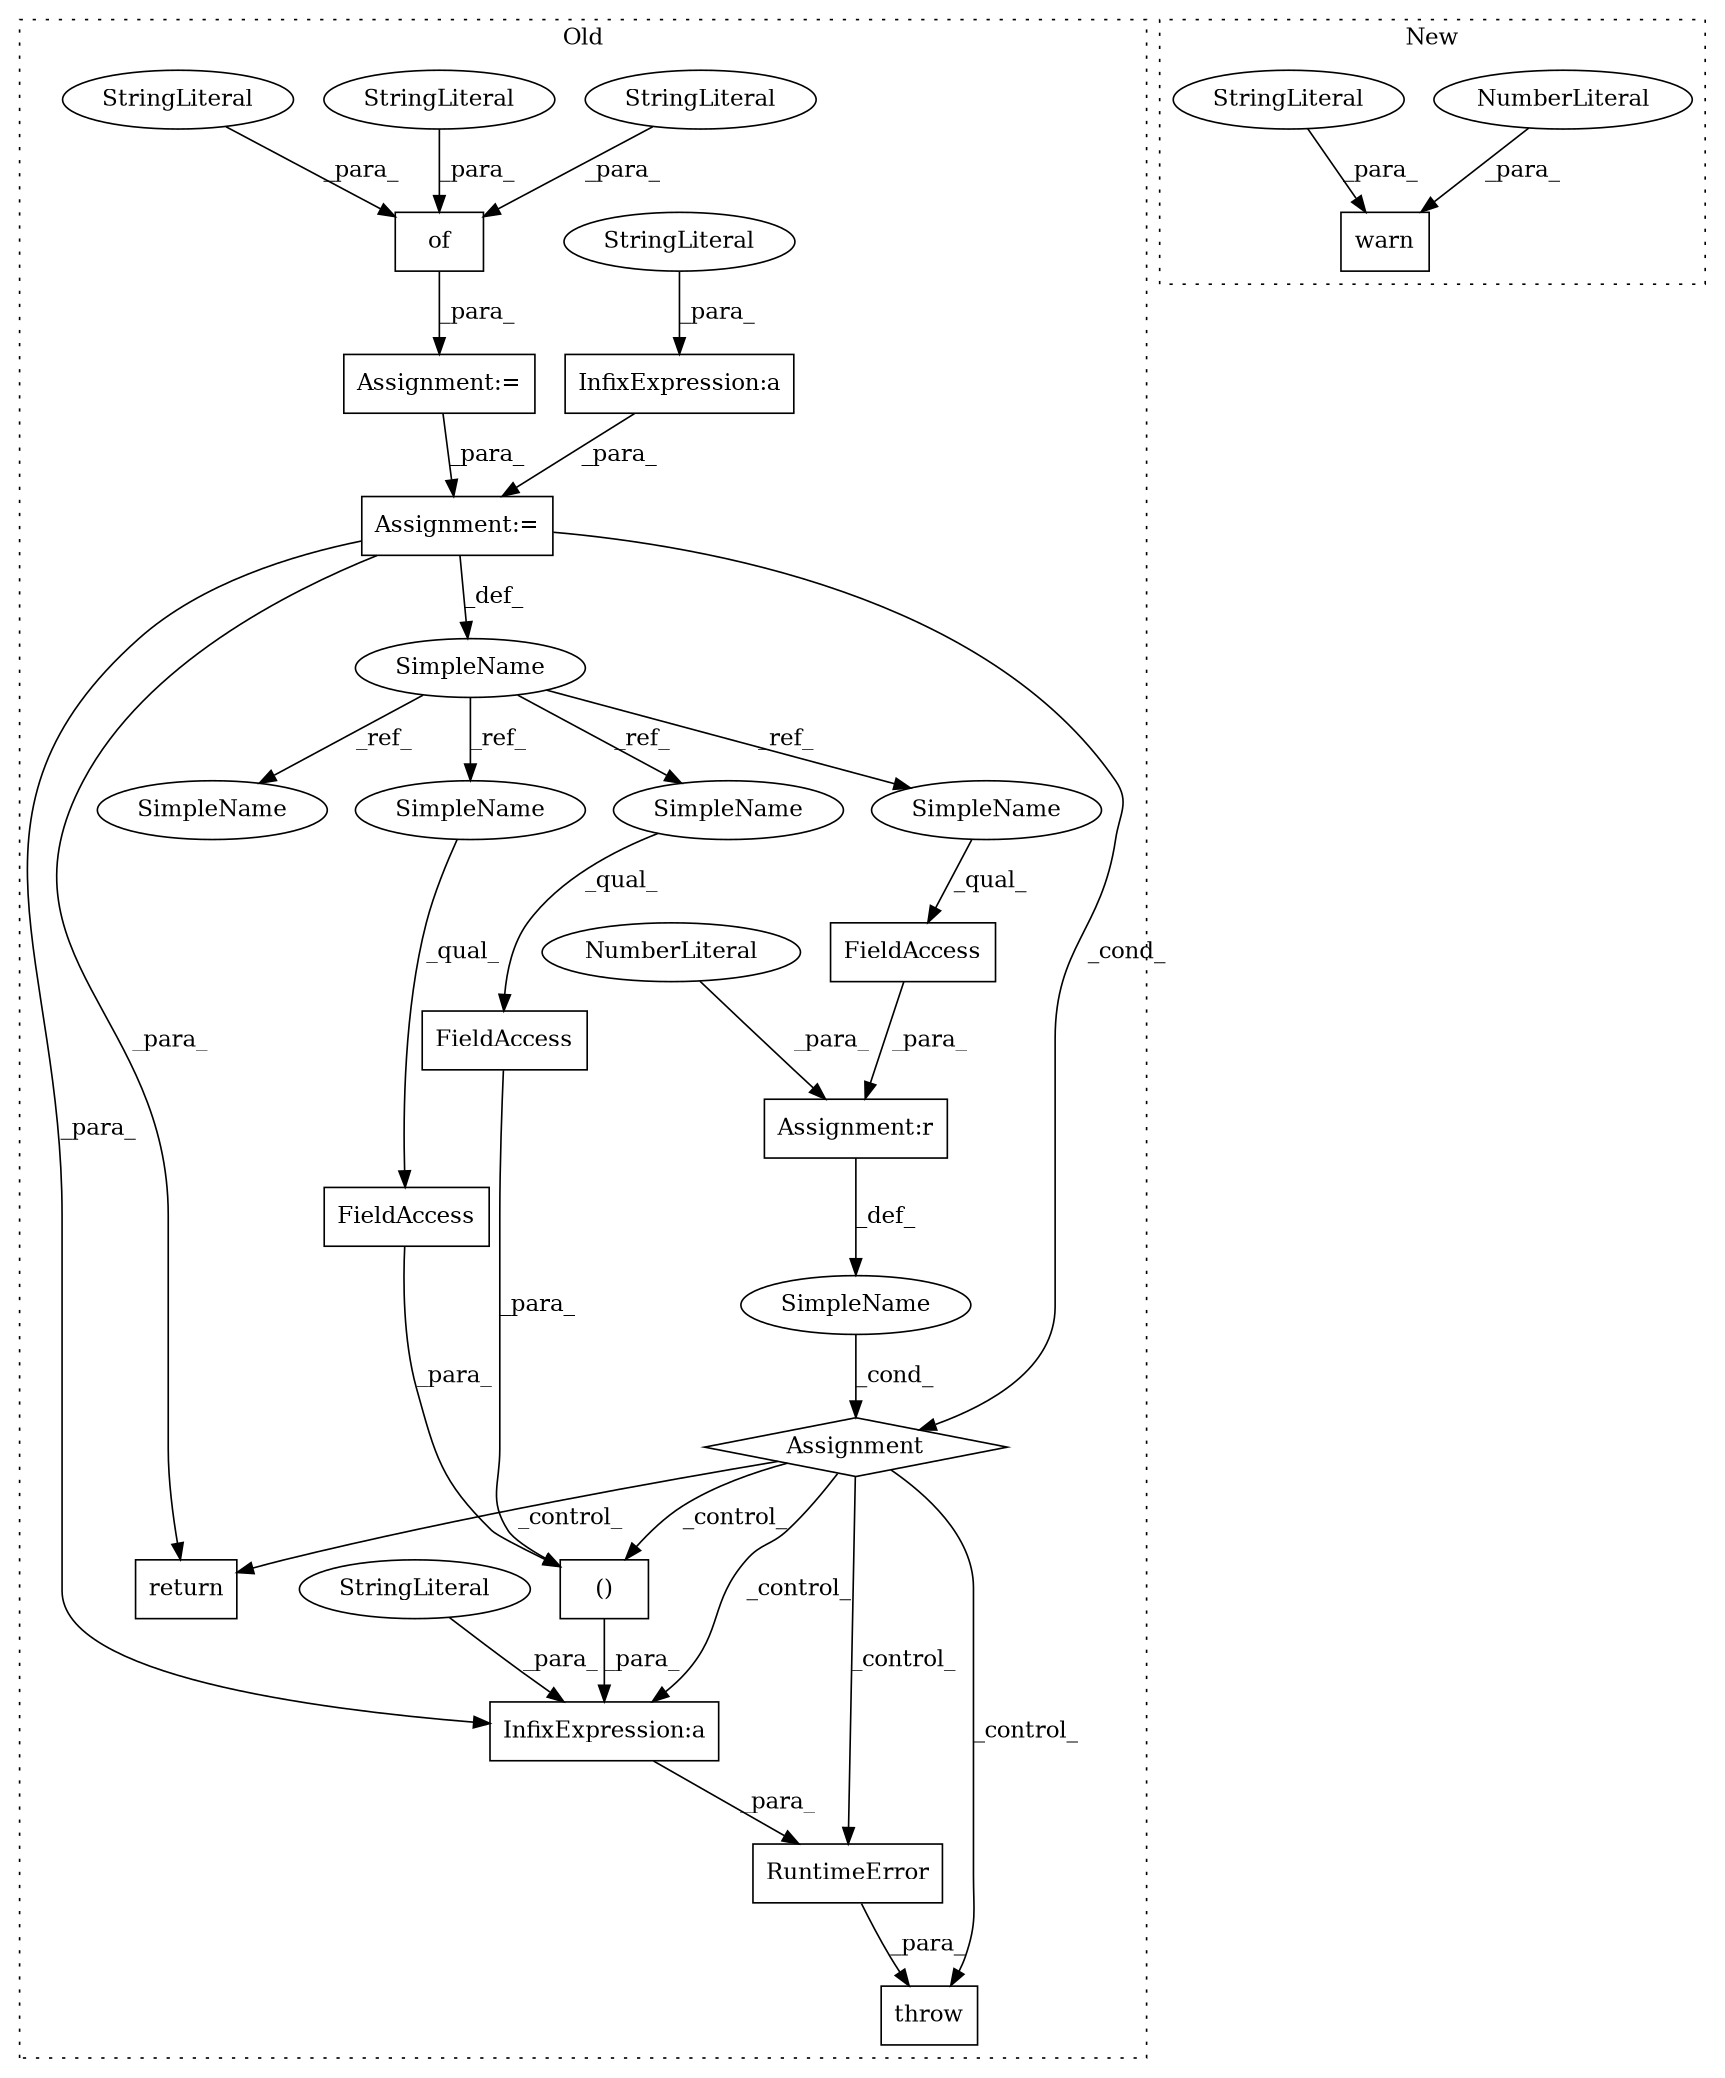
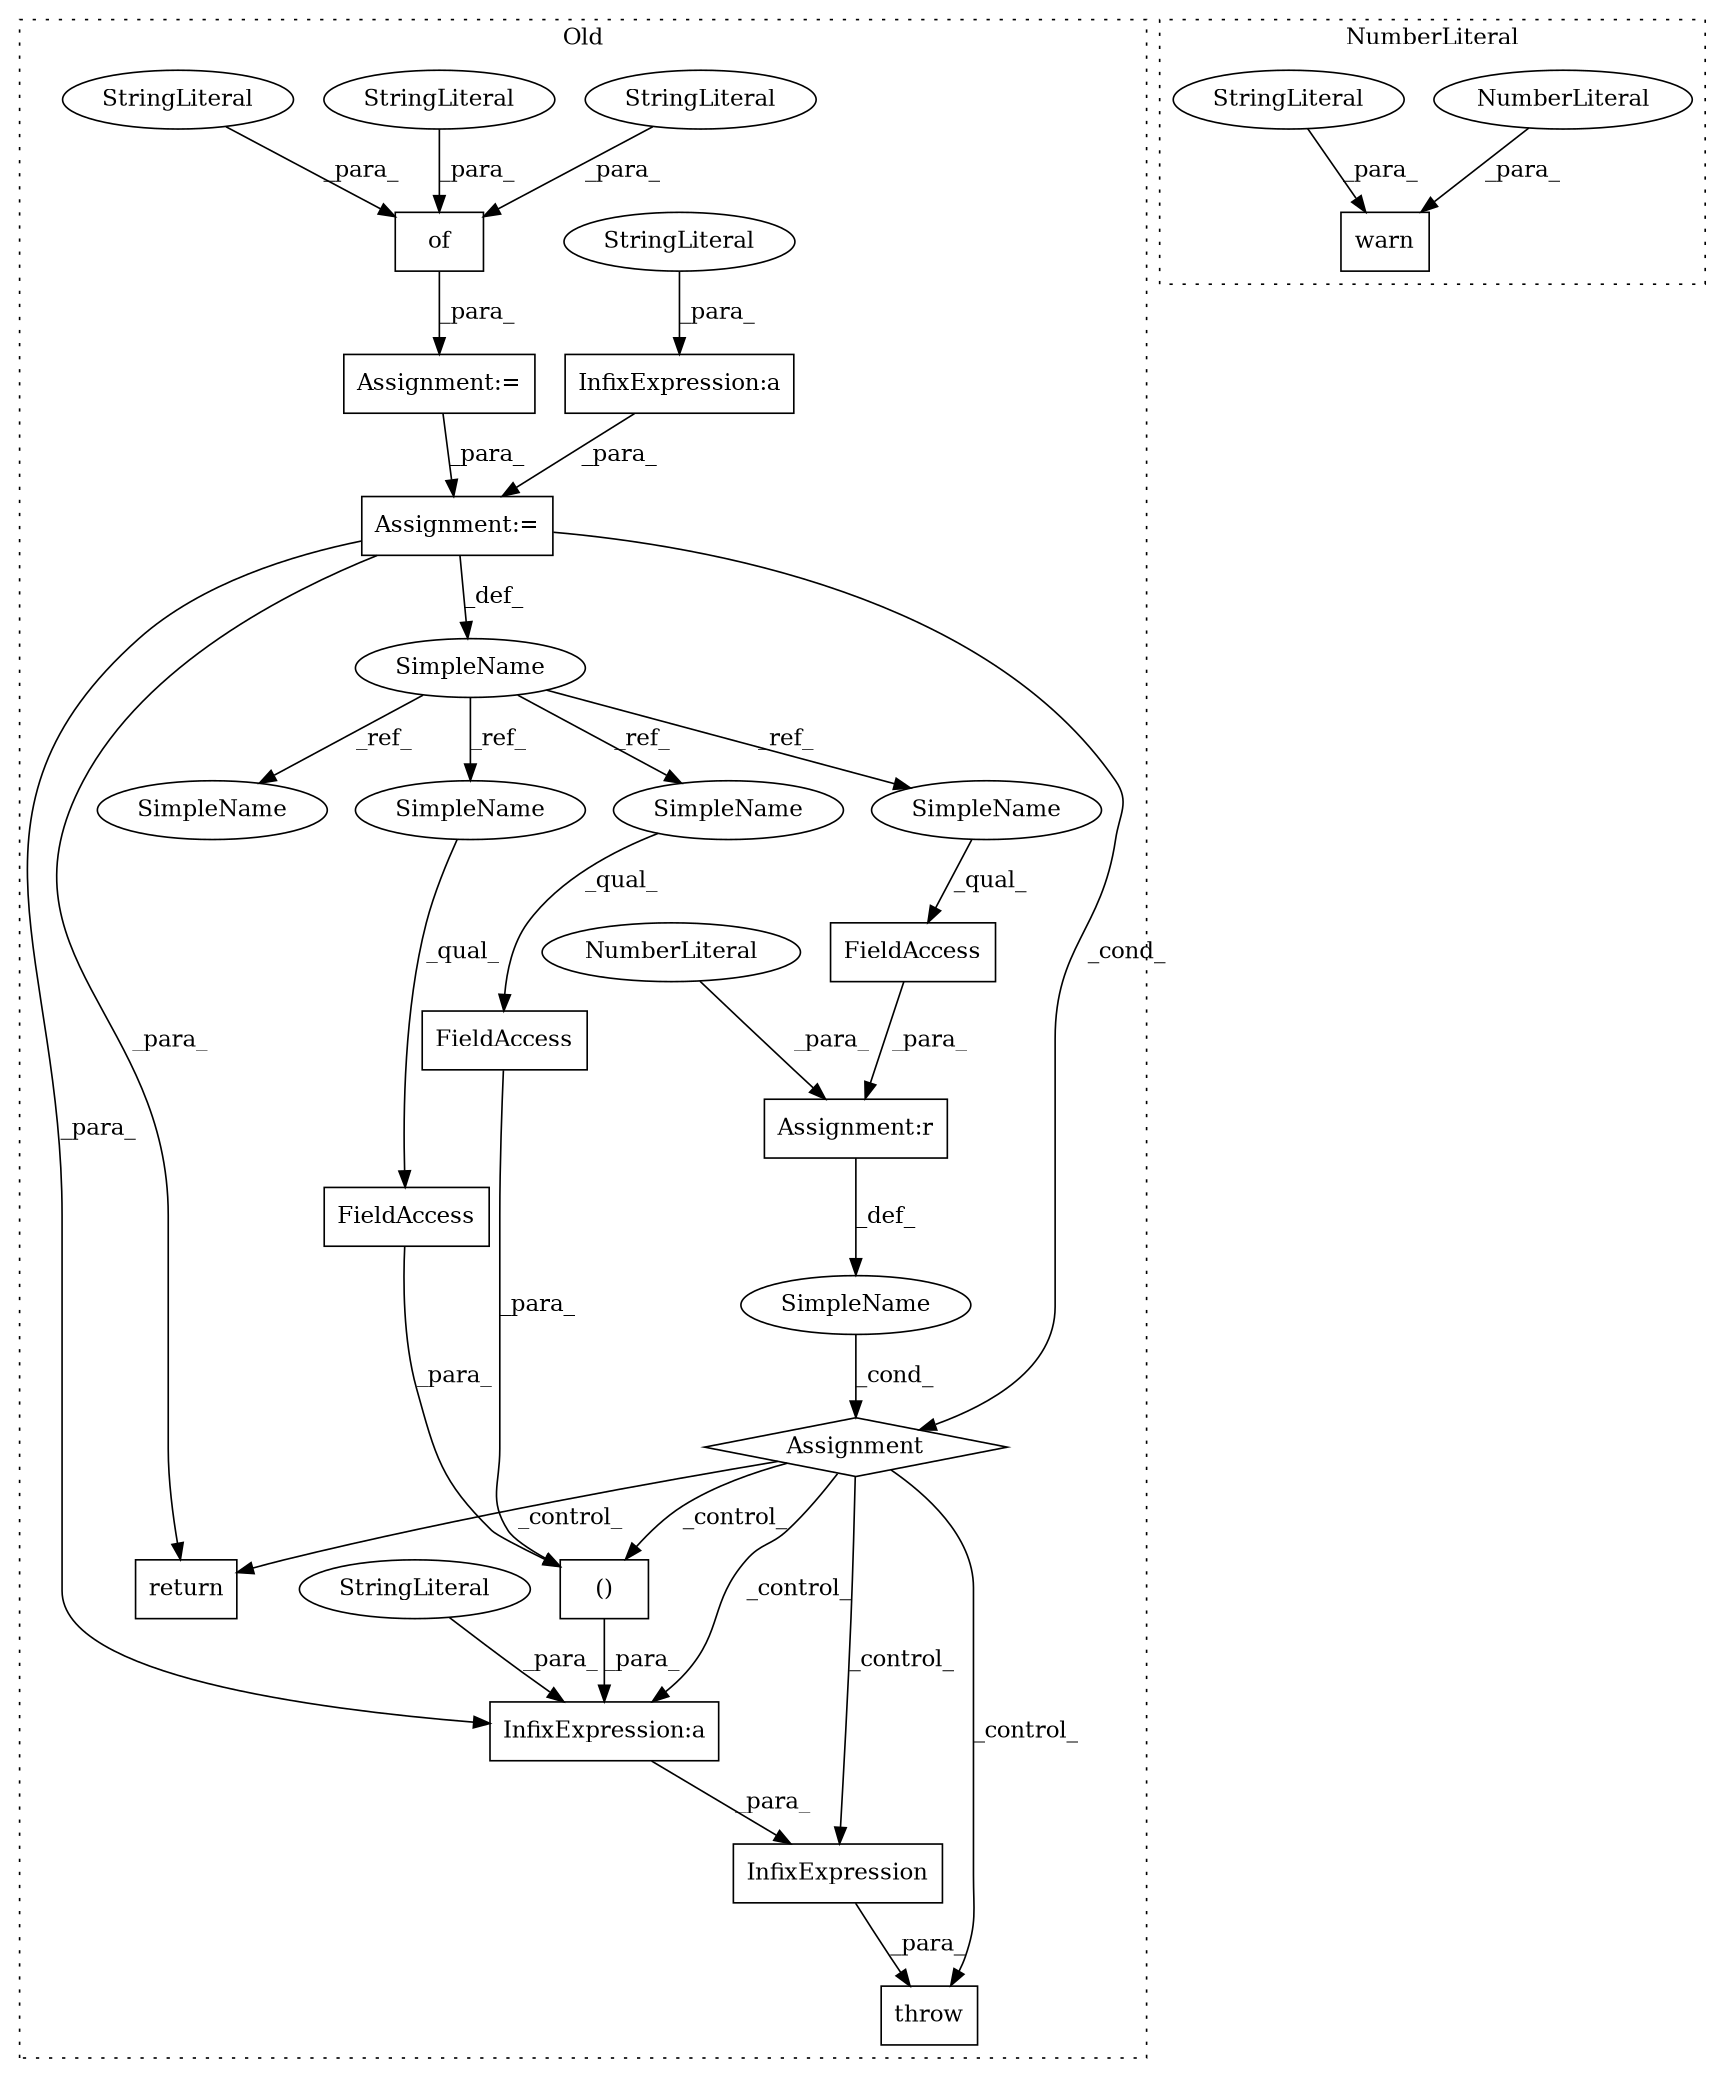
cluster "New": label "New" -> "NumberLiteral"
node "RuntimeError": label "RuntimeError" -> "InfixExpression"
